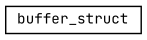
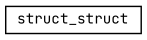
node "buffer_struct": label "buffer_struct" -> "struct_struct"
